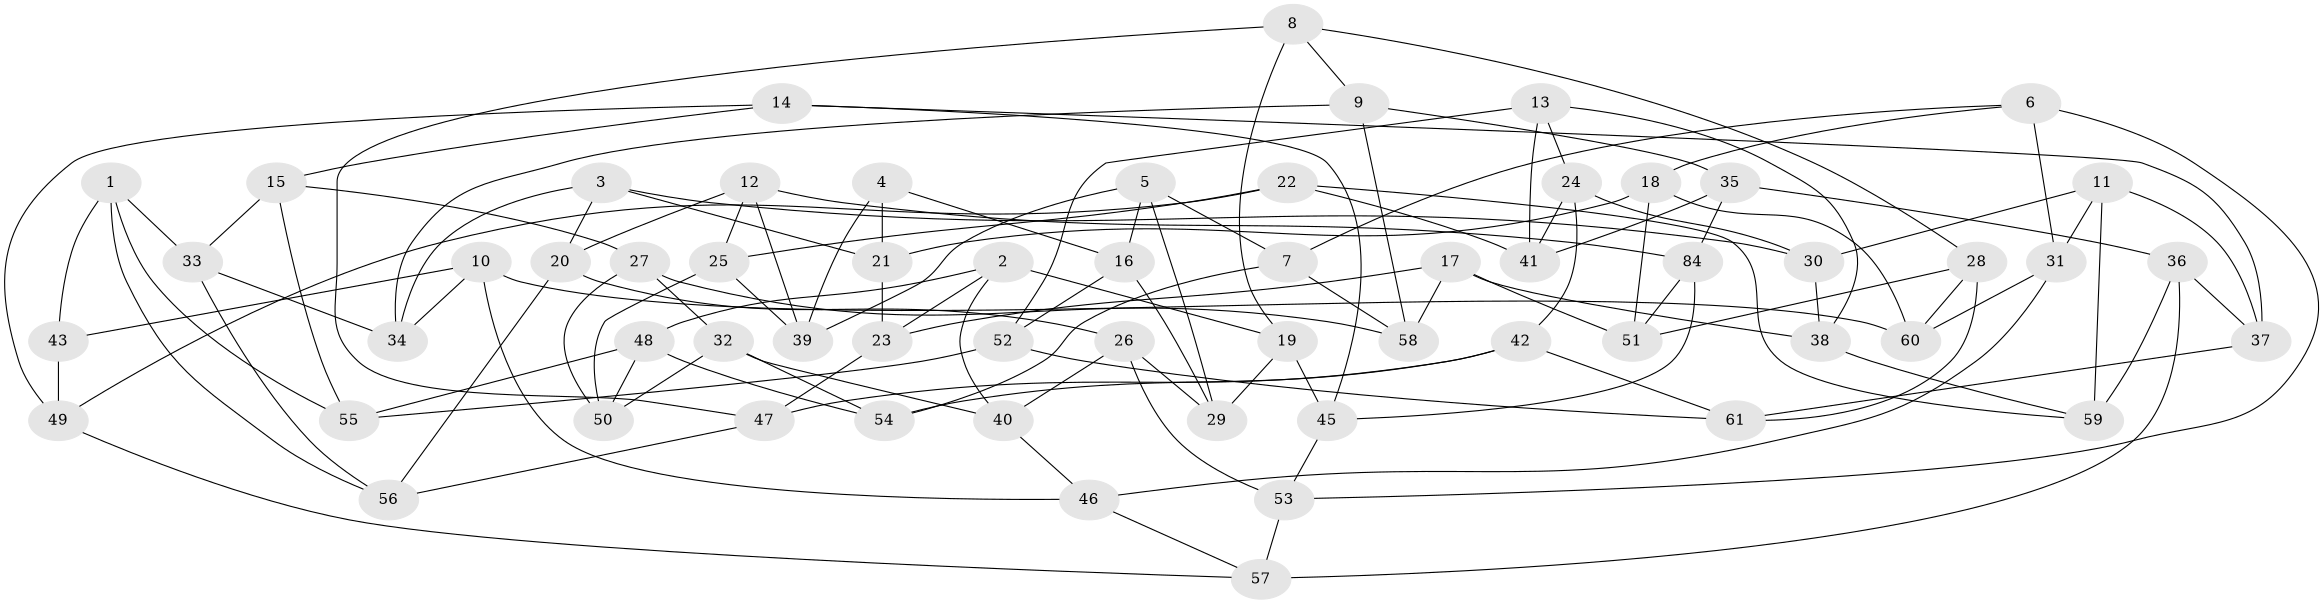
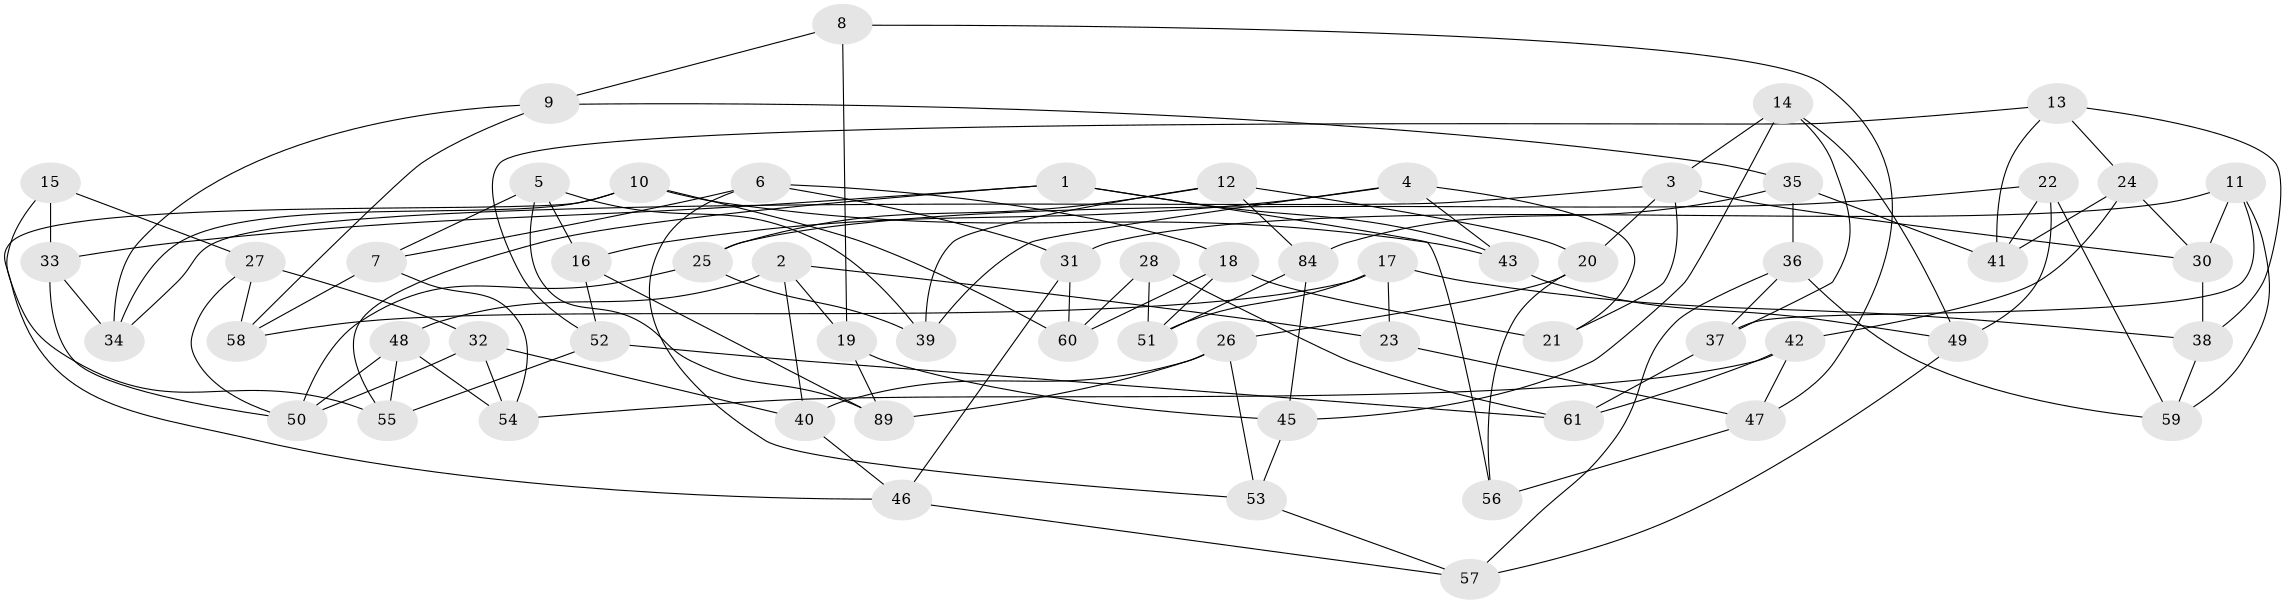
edge "8" -- "28": removed
edge "14" -- "15": now "14" -- "3"
edge "4" -- "43": added
edge "21" -- "23": removed
edge "33" -- "56": now "33" -- "50"
node "29": label "29" -> "89"
